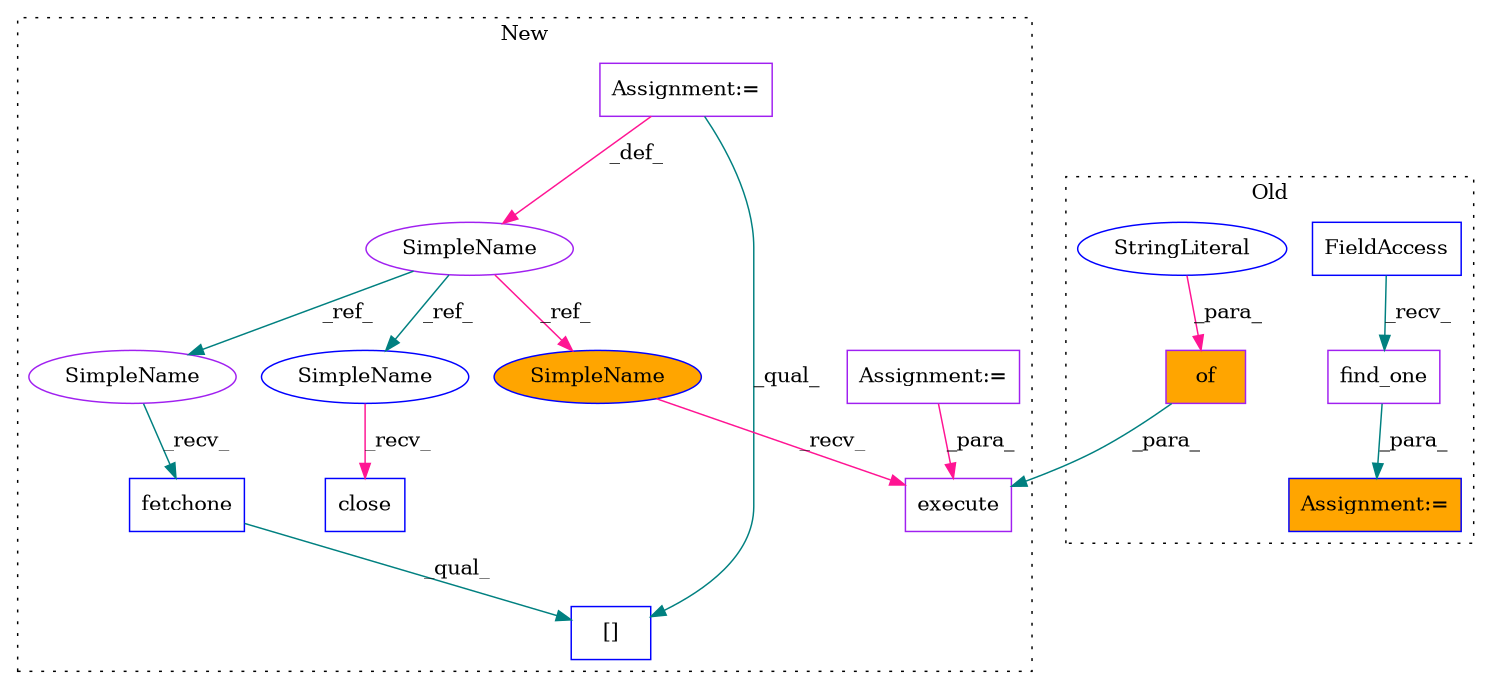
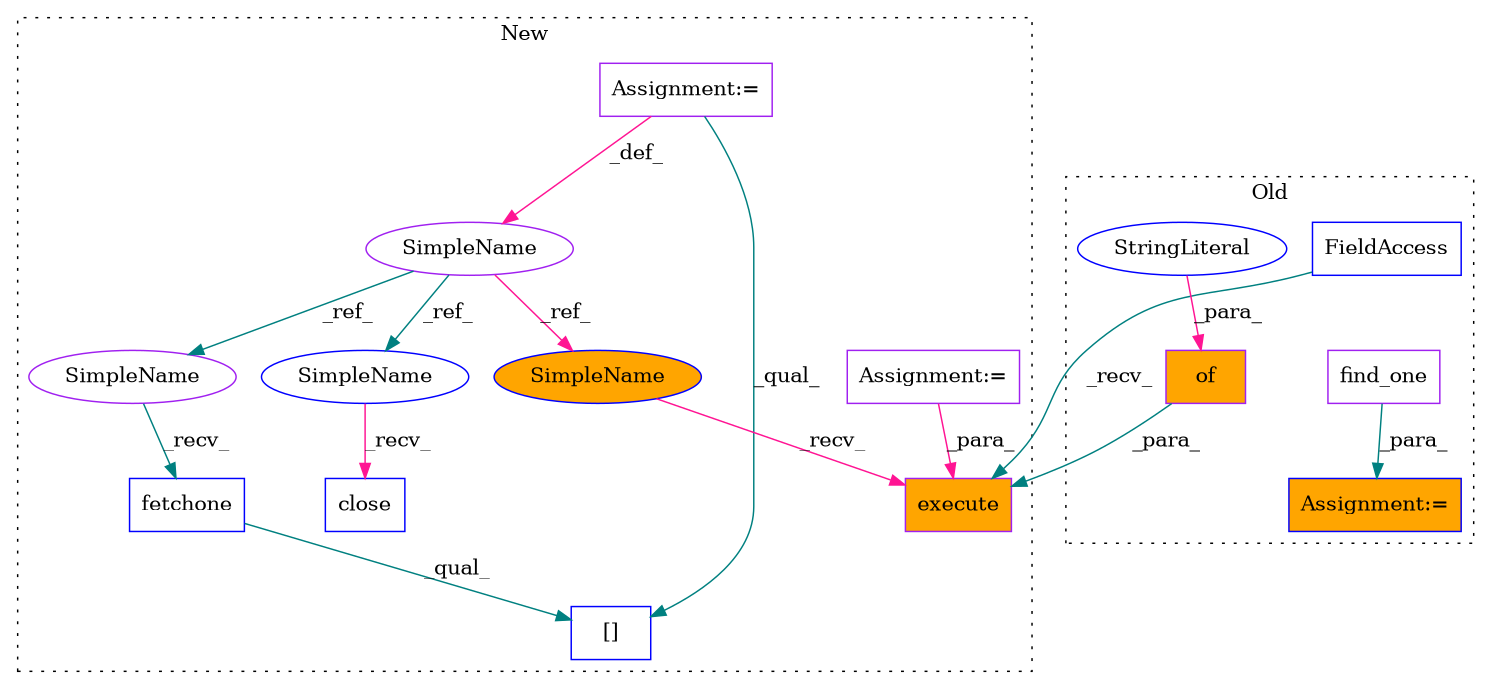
edge "FieldAccess" -> "find_one": now "FieldAccess" -> "execute"
node "execute": fillcolor white -> orange
